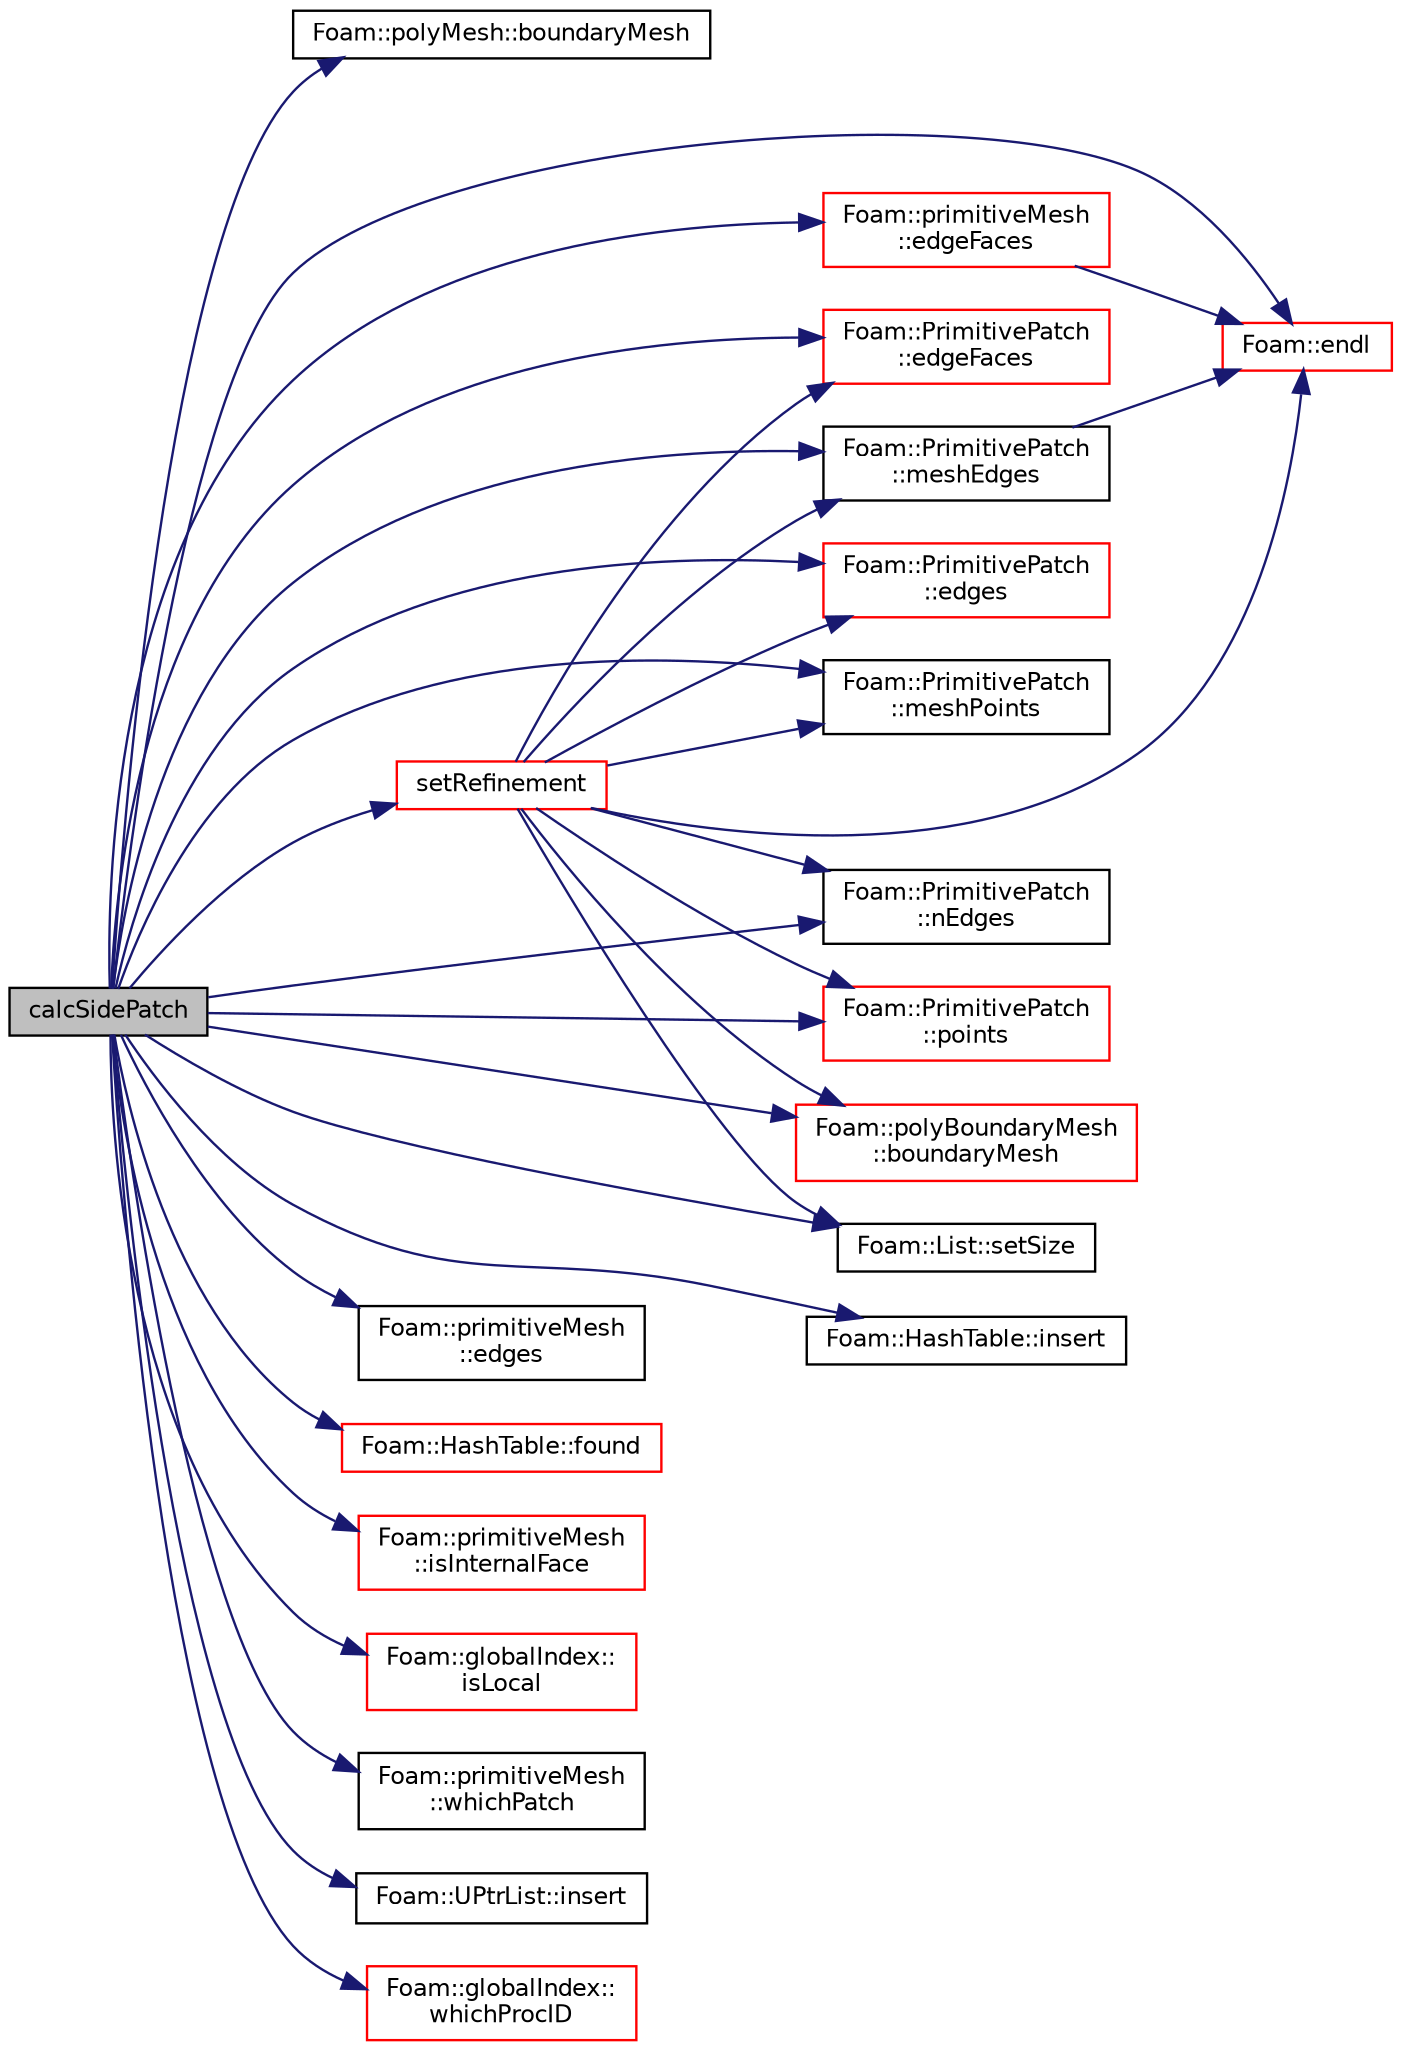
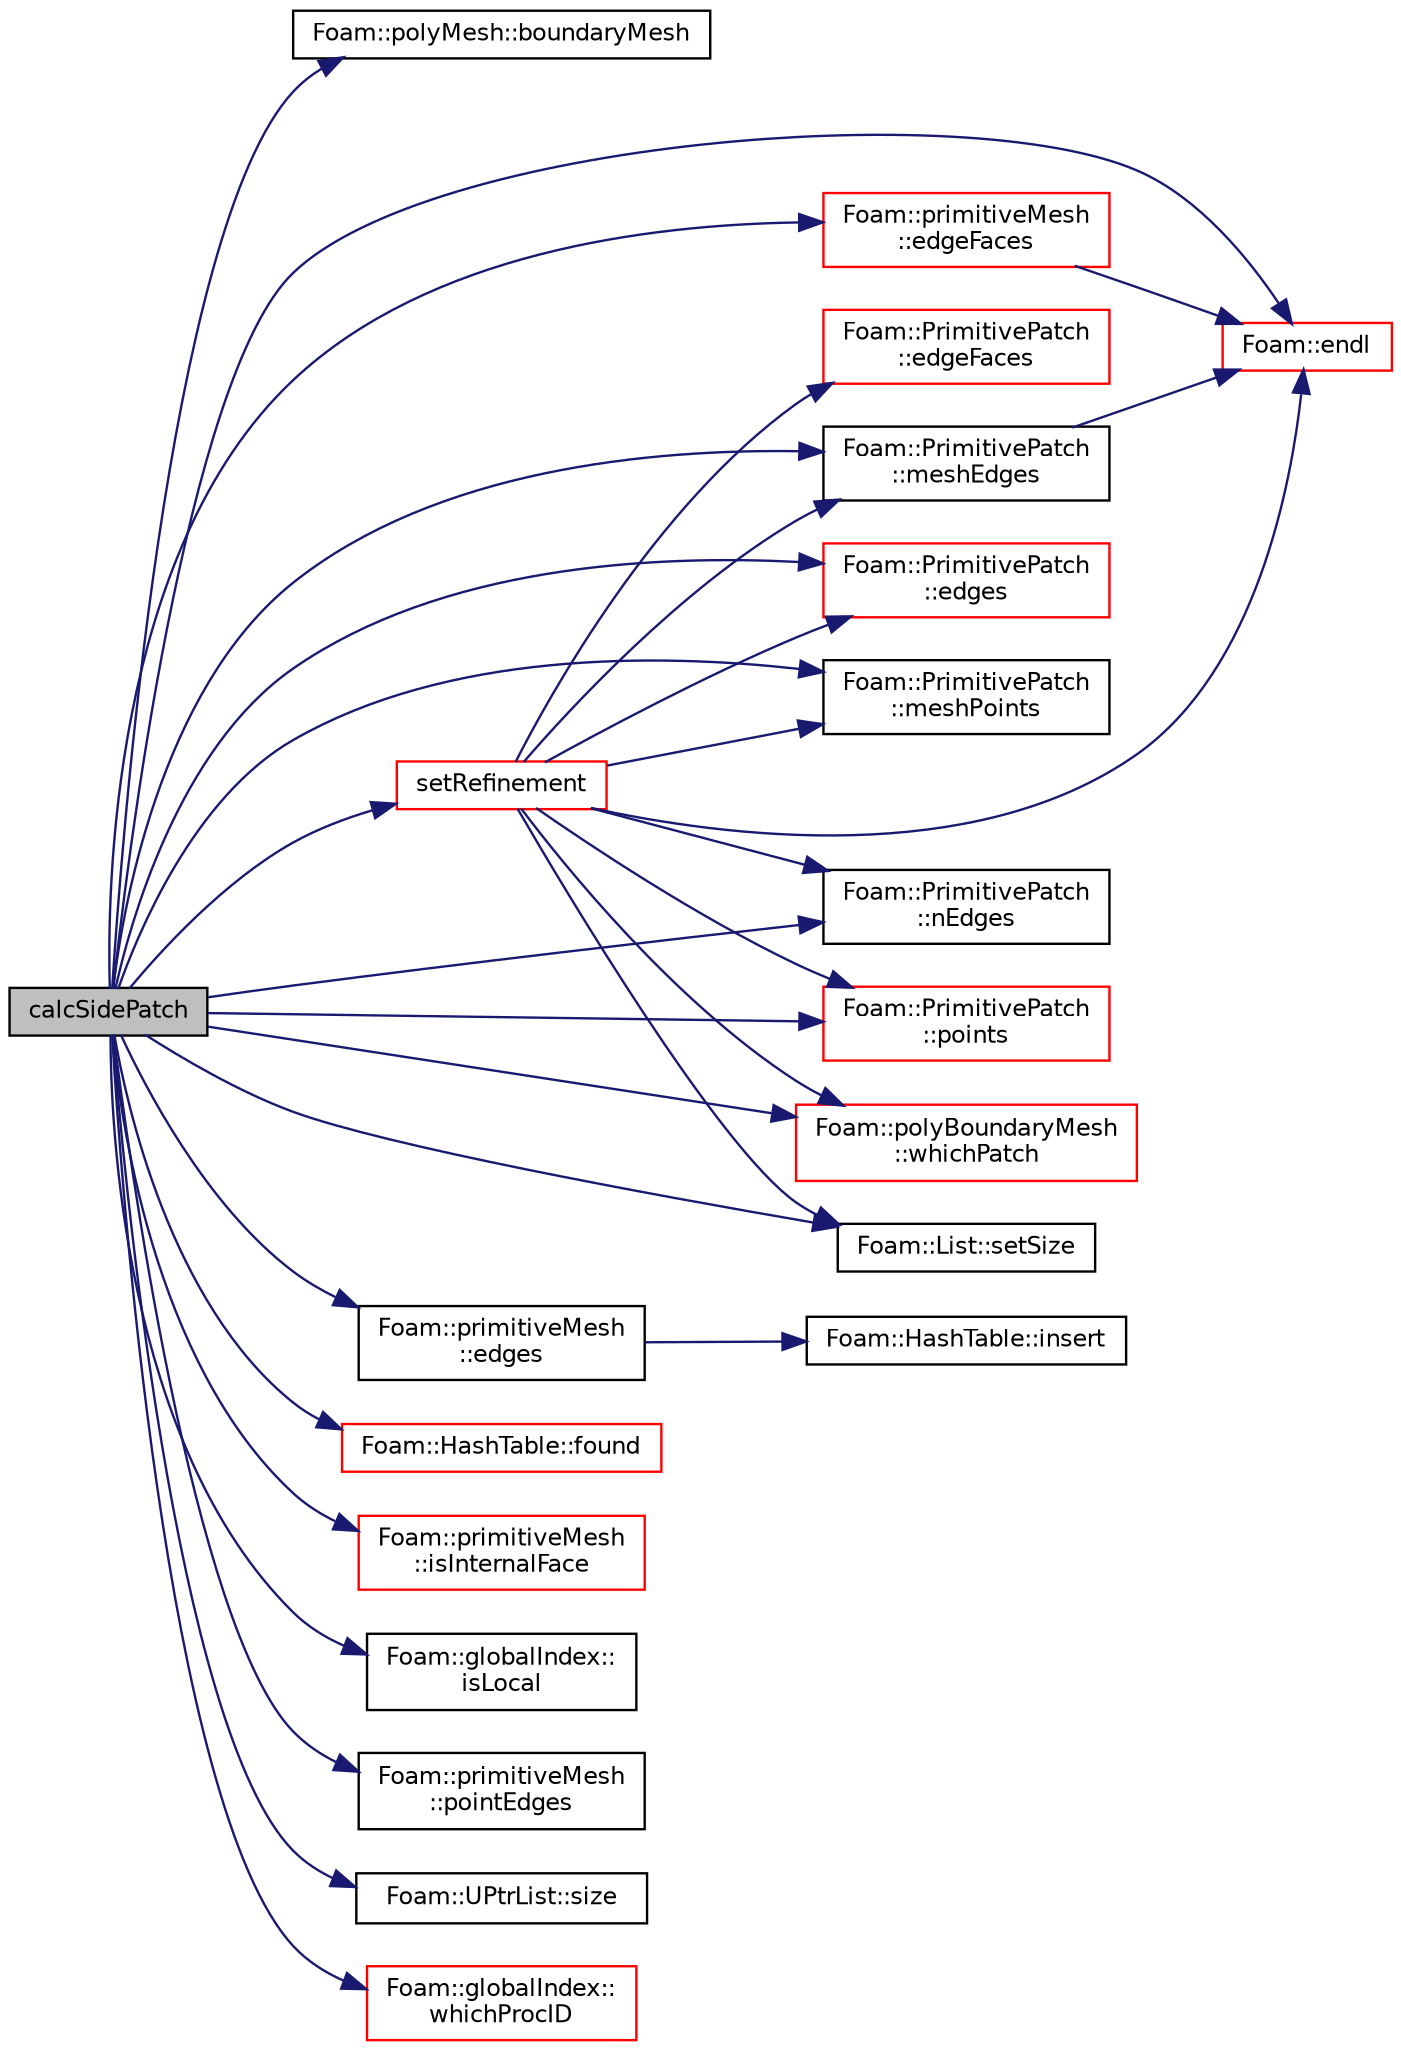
edge "calcSidePatch" -> "Foam::PrimitivePatch ::edgeFaces": removed
node "Foam::polyBoundaryMesh ::boundaryMesh": label "Foam::polyBoundaryMesh ::boundaryMesh" -> "Foam::polyBoundaryMesh ::whichPatch"
edge "calcSidePatch" -> "Foam::HashTable::insert": now "Foam::primitiveMesh ::edges" -> "Foam::HashTable::insert"
node "Foam::globalIndex:: isLocal": color red -> black
node "Foam::primitiveMesh ::whichPatch": label "Foam::primitiveMesh ::whichPatch" -> "Foam::primitiveMesh ::pointEdges"
node "Foam::UPtrList::insert": label "Foam::UPtrList::insert" -> "Foam::UPtrList::size"
